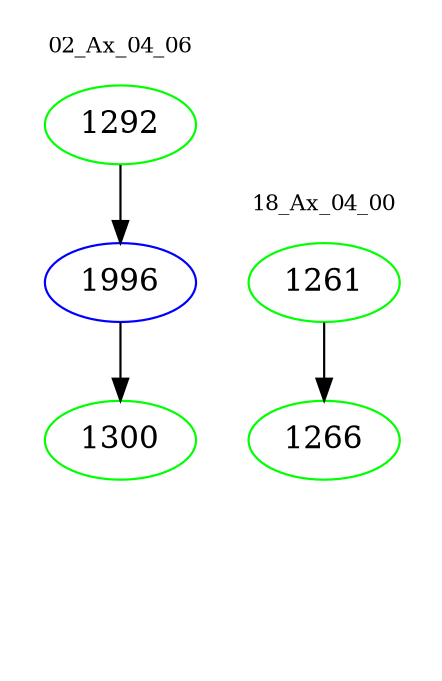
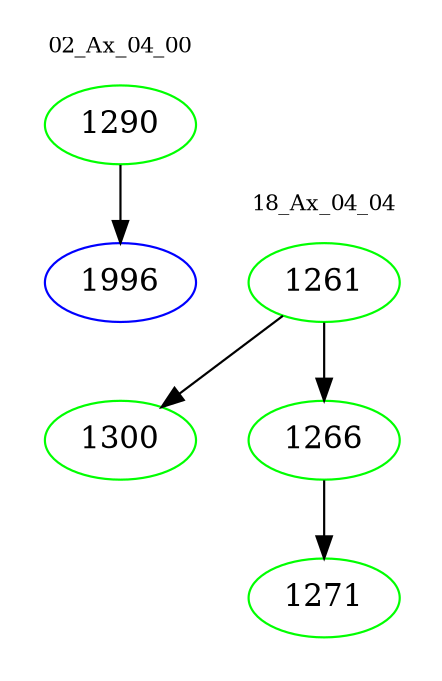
cluster "02_Ax_04_06": label "02_Ax_04_06" -> "02_Ax_04_00"
node "1292": label "1292" -> "1290"
cluster "18_Ax_04_00": label "18_Ax_04_00" -> "18_Ax_04_04"
edge "1996" -> "1300": now "1261" -> "1300"
node "1271": added
